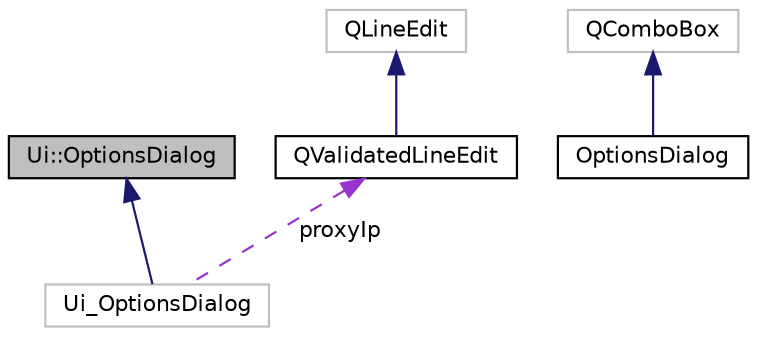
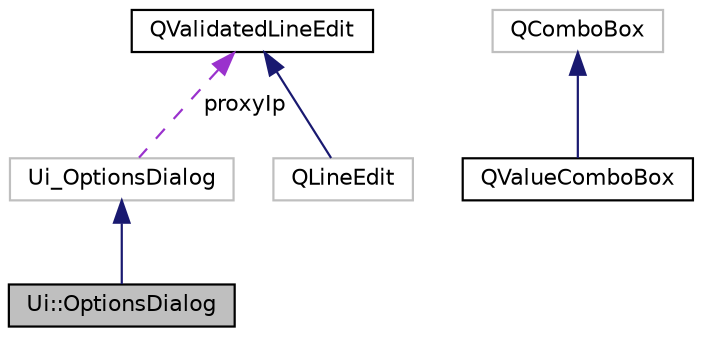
edge "QValidatedLineEdit" -> "QLineEdit": reversed
node "OptionsDialog": label "OptionsDialog" -> "QValueComboBox"
edge "Ui_OptionsDialog" -> "Ui::OptionsDialog": reversed
